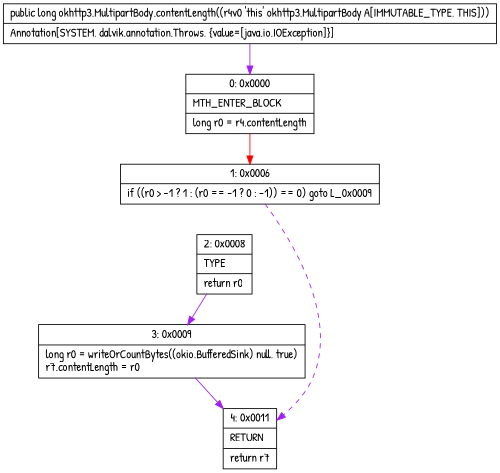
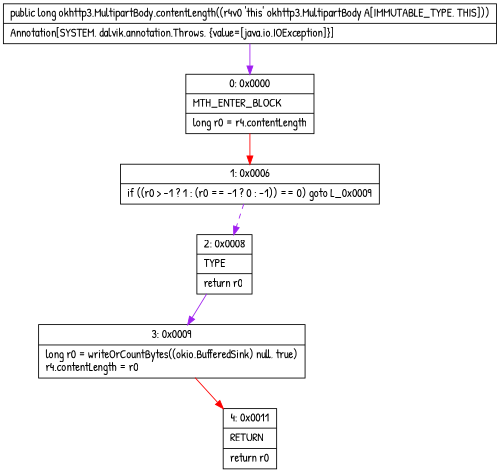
edge "1: 0x0006" -> "4: 0x0011": now "1: 0x0006" -> "2: 0x0008"
node "3: 0x0009": text "r7.contentLength = r0" -> "r4.contentLength = r0"
edge "3: 0x0009" -> "4: 0x0011": color purple -> red
node "4: 0x0011": text "return r7" -> "return r0"
